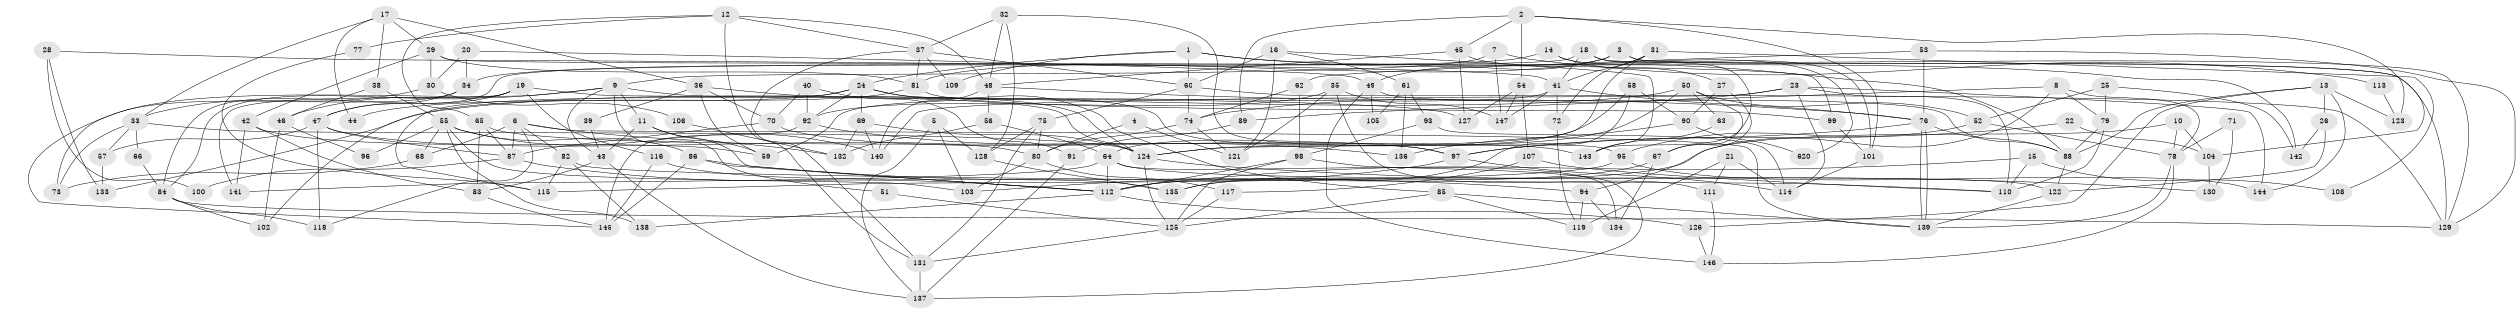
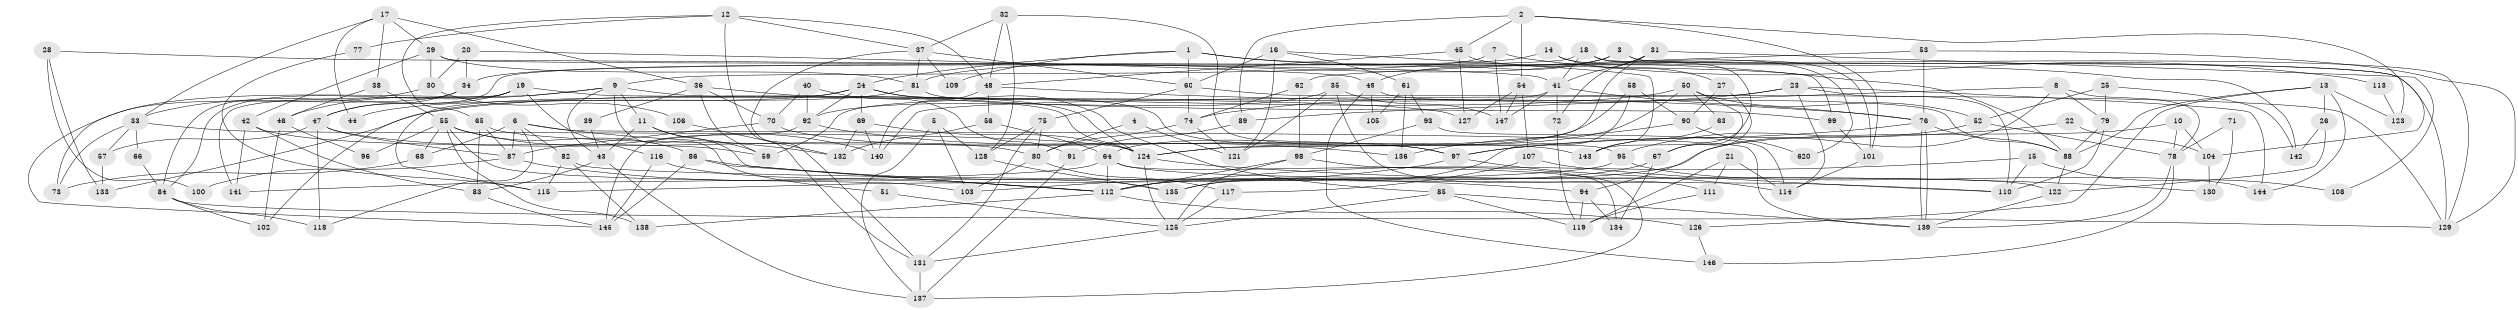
edge "111" -- "146": now "111" -- "119"
